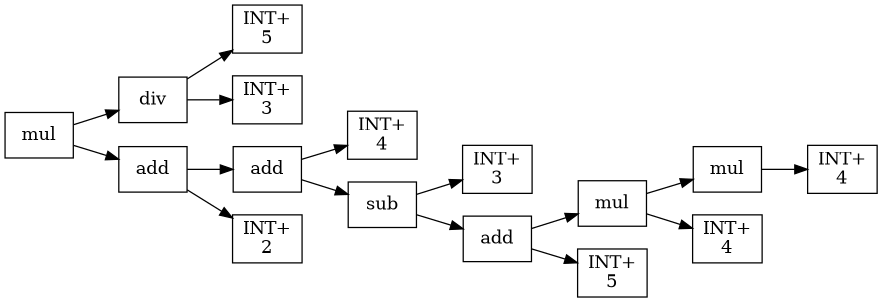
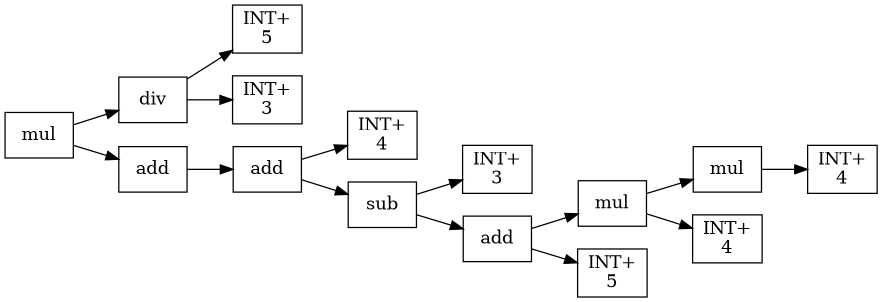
node "INT+ 2": removed
